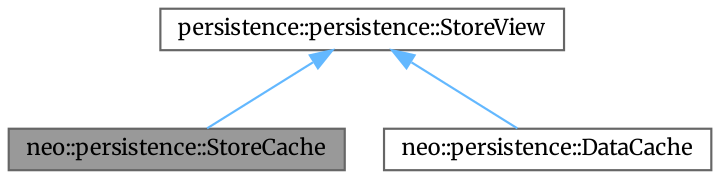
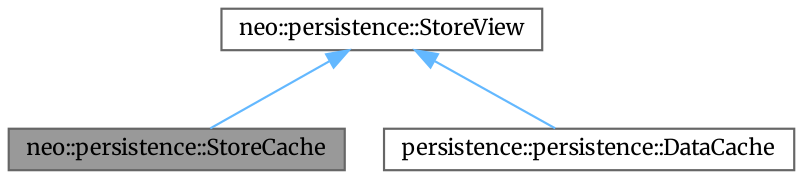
node "persistence::persistence::StoreView": label "persistence::persistence::StoreView" -> "neo::persistence::StoreView"
node "neo::persistence::DataCache": label "neo::persistence::DataCache" -> "persistence::persistence::DataCache"
